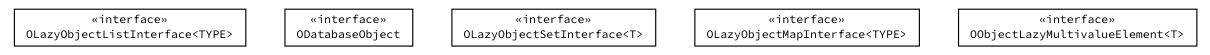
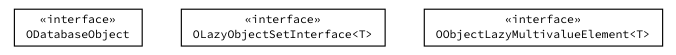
node "OLazyObjectListInterface<TYPE>": removed
node "OLazyObjectMapInterface<TYPE>": removed
